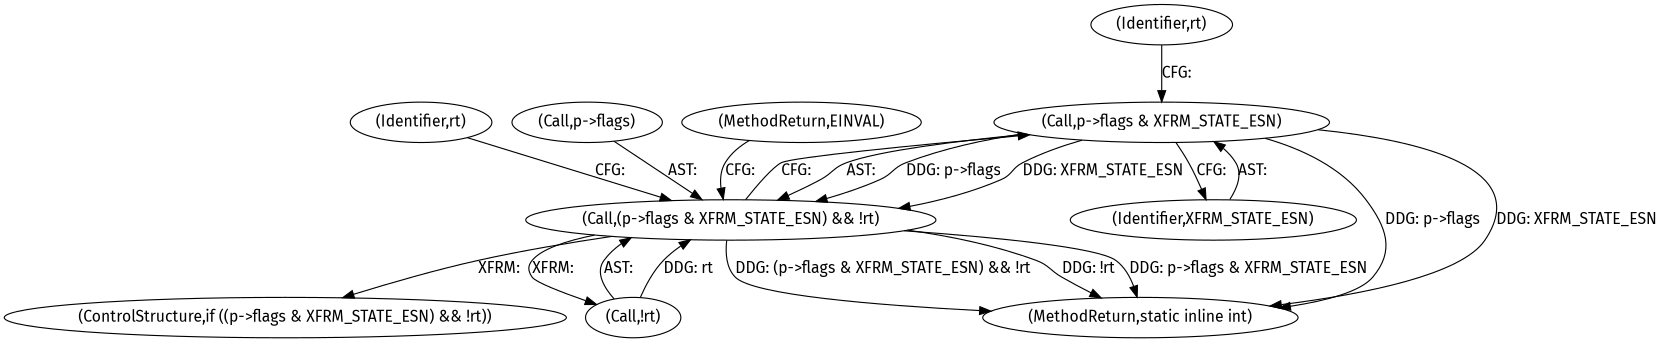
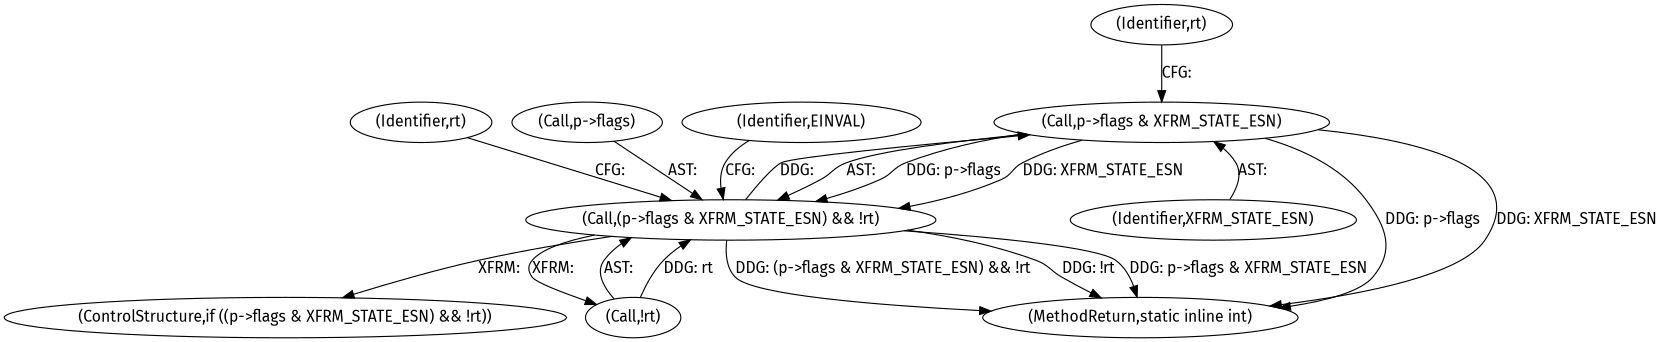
node "(MethodReturn,EINVAL)": label "(MethodReturn,EINVAL)" -> "(Identifier,EINVAL)"
edge "(Call,p->flags & XFRM_STATE_ESN)" -> "(Identifier,XFRM_STATE_ESN)": removed, label "CFG:"
edge "(Call,(p->flags & XFRM_STATE_ESN) && !rt)" -> "(Call,p->flags & XFRM_STATE_ESN)": label "CFG: " -> "DDG: "
